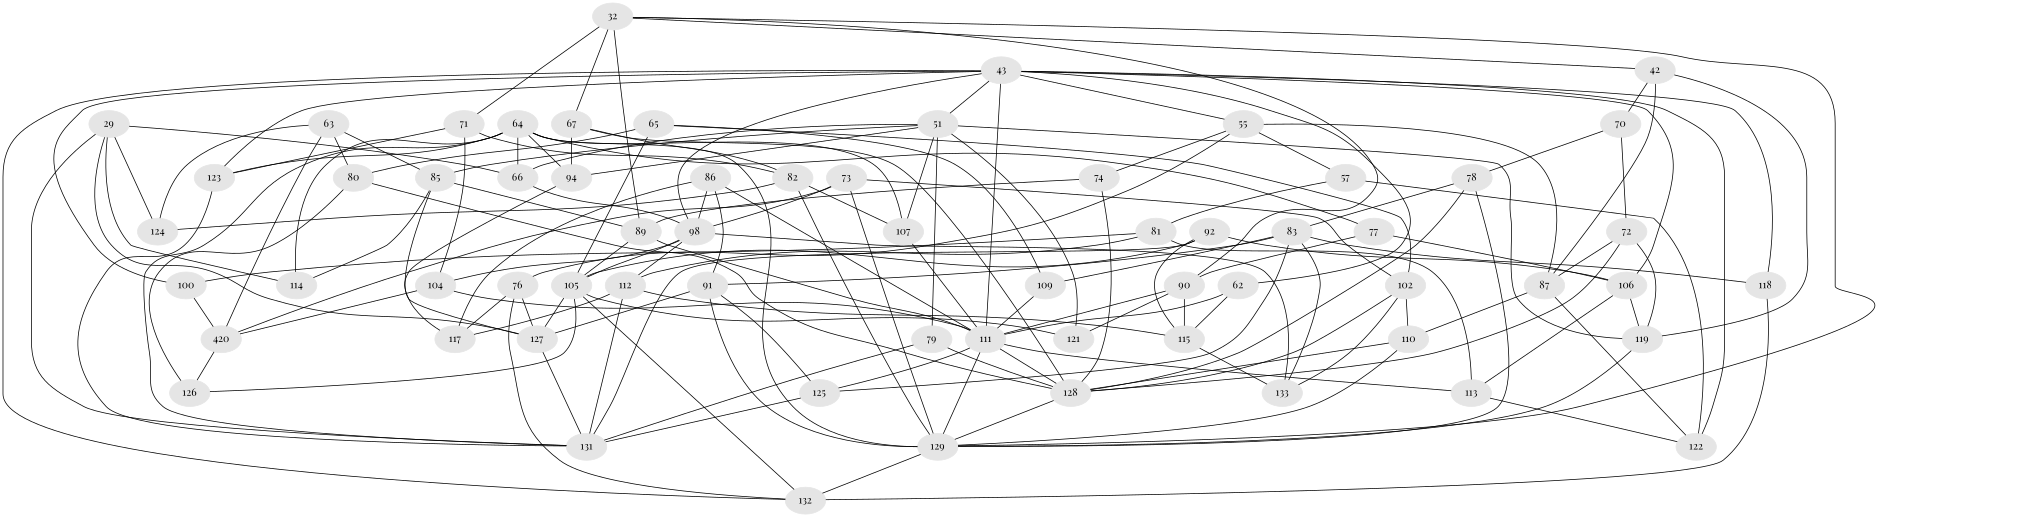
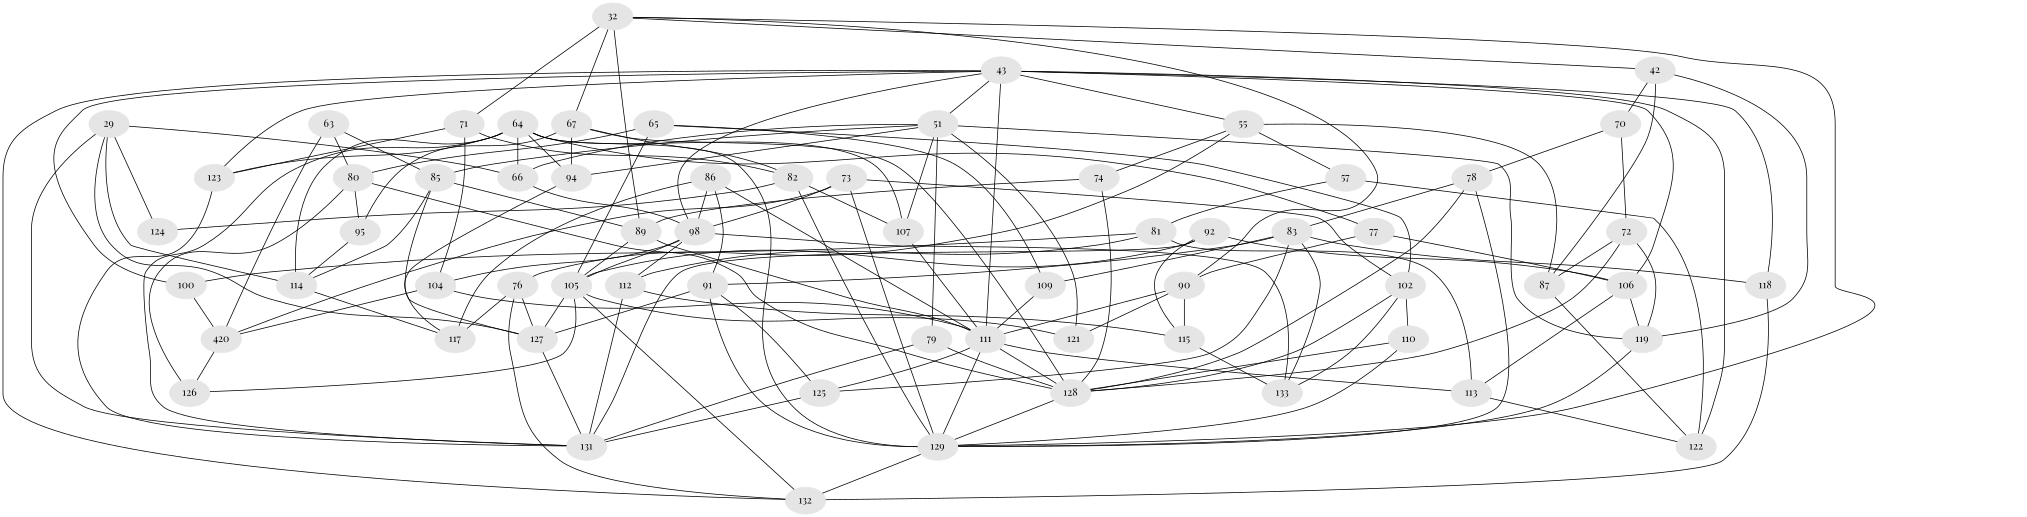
edge "63" -- "124": removed
node "95": added
node "62": removed
edge "87" -- "110": removed
edge "112" -- "117": now "114" -- "117"
